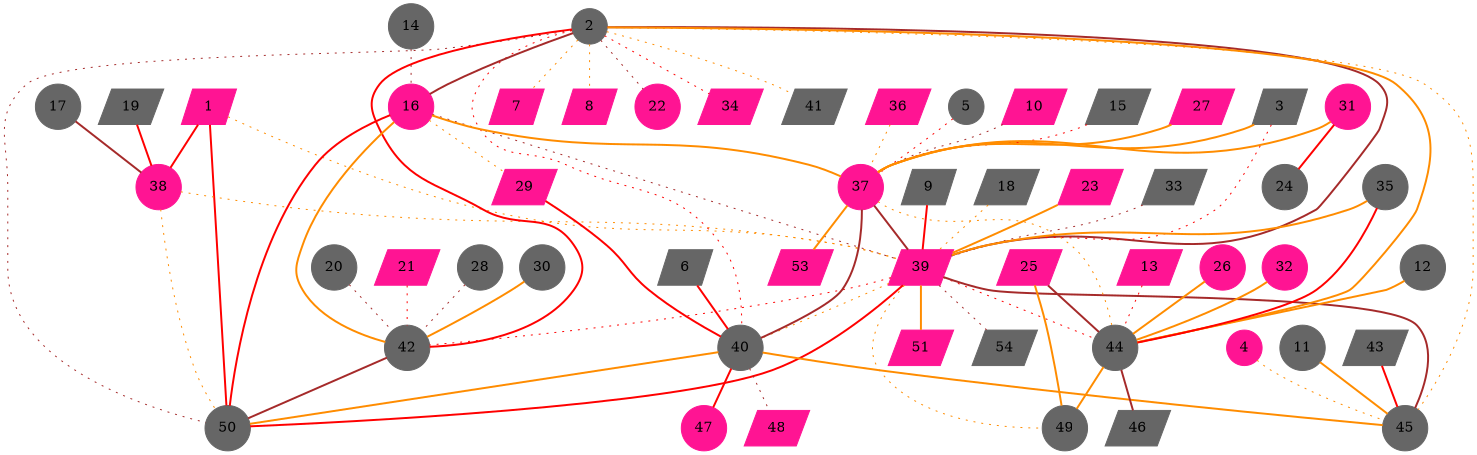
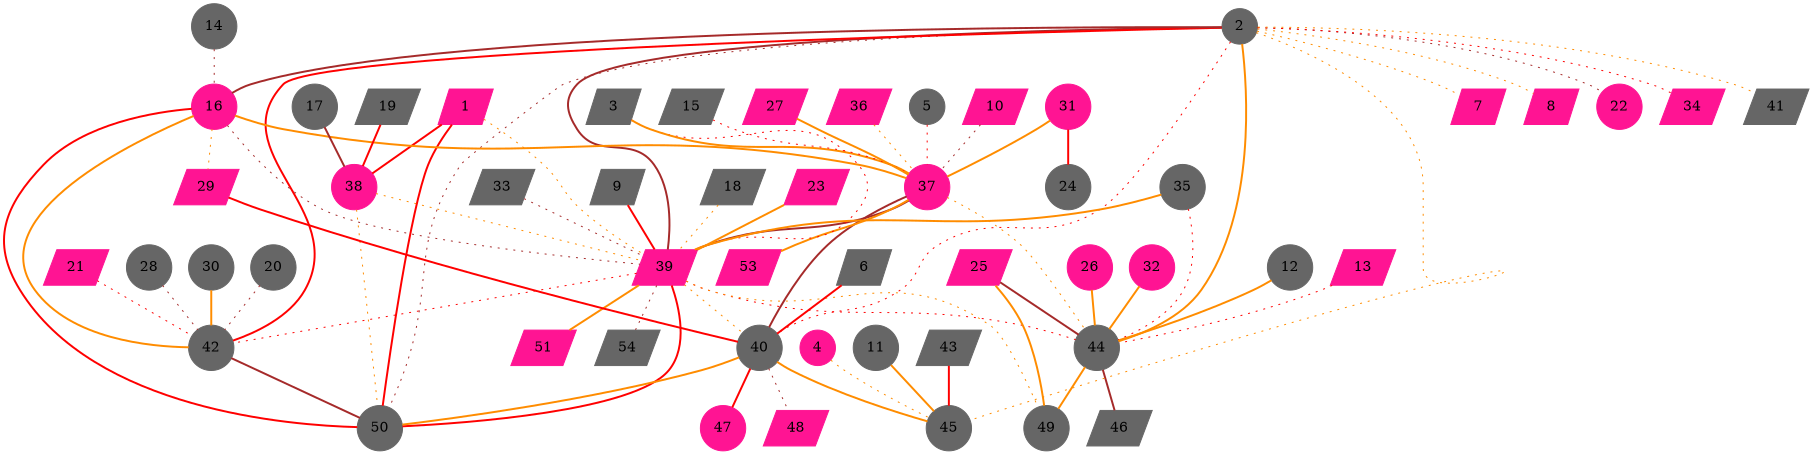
edge "35" -- "44": style bold -> dotted
edge "39" -- "45": removed
